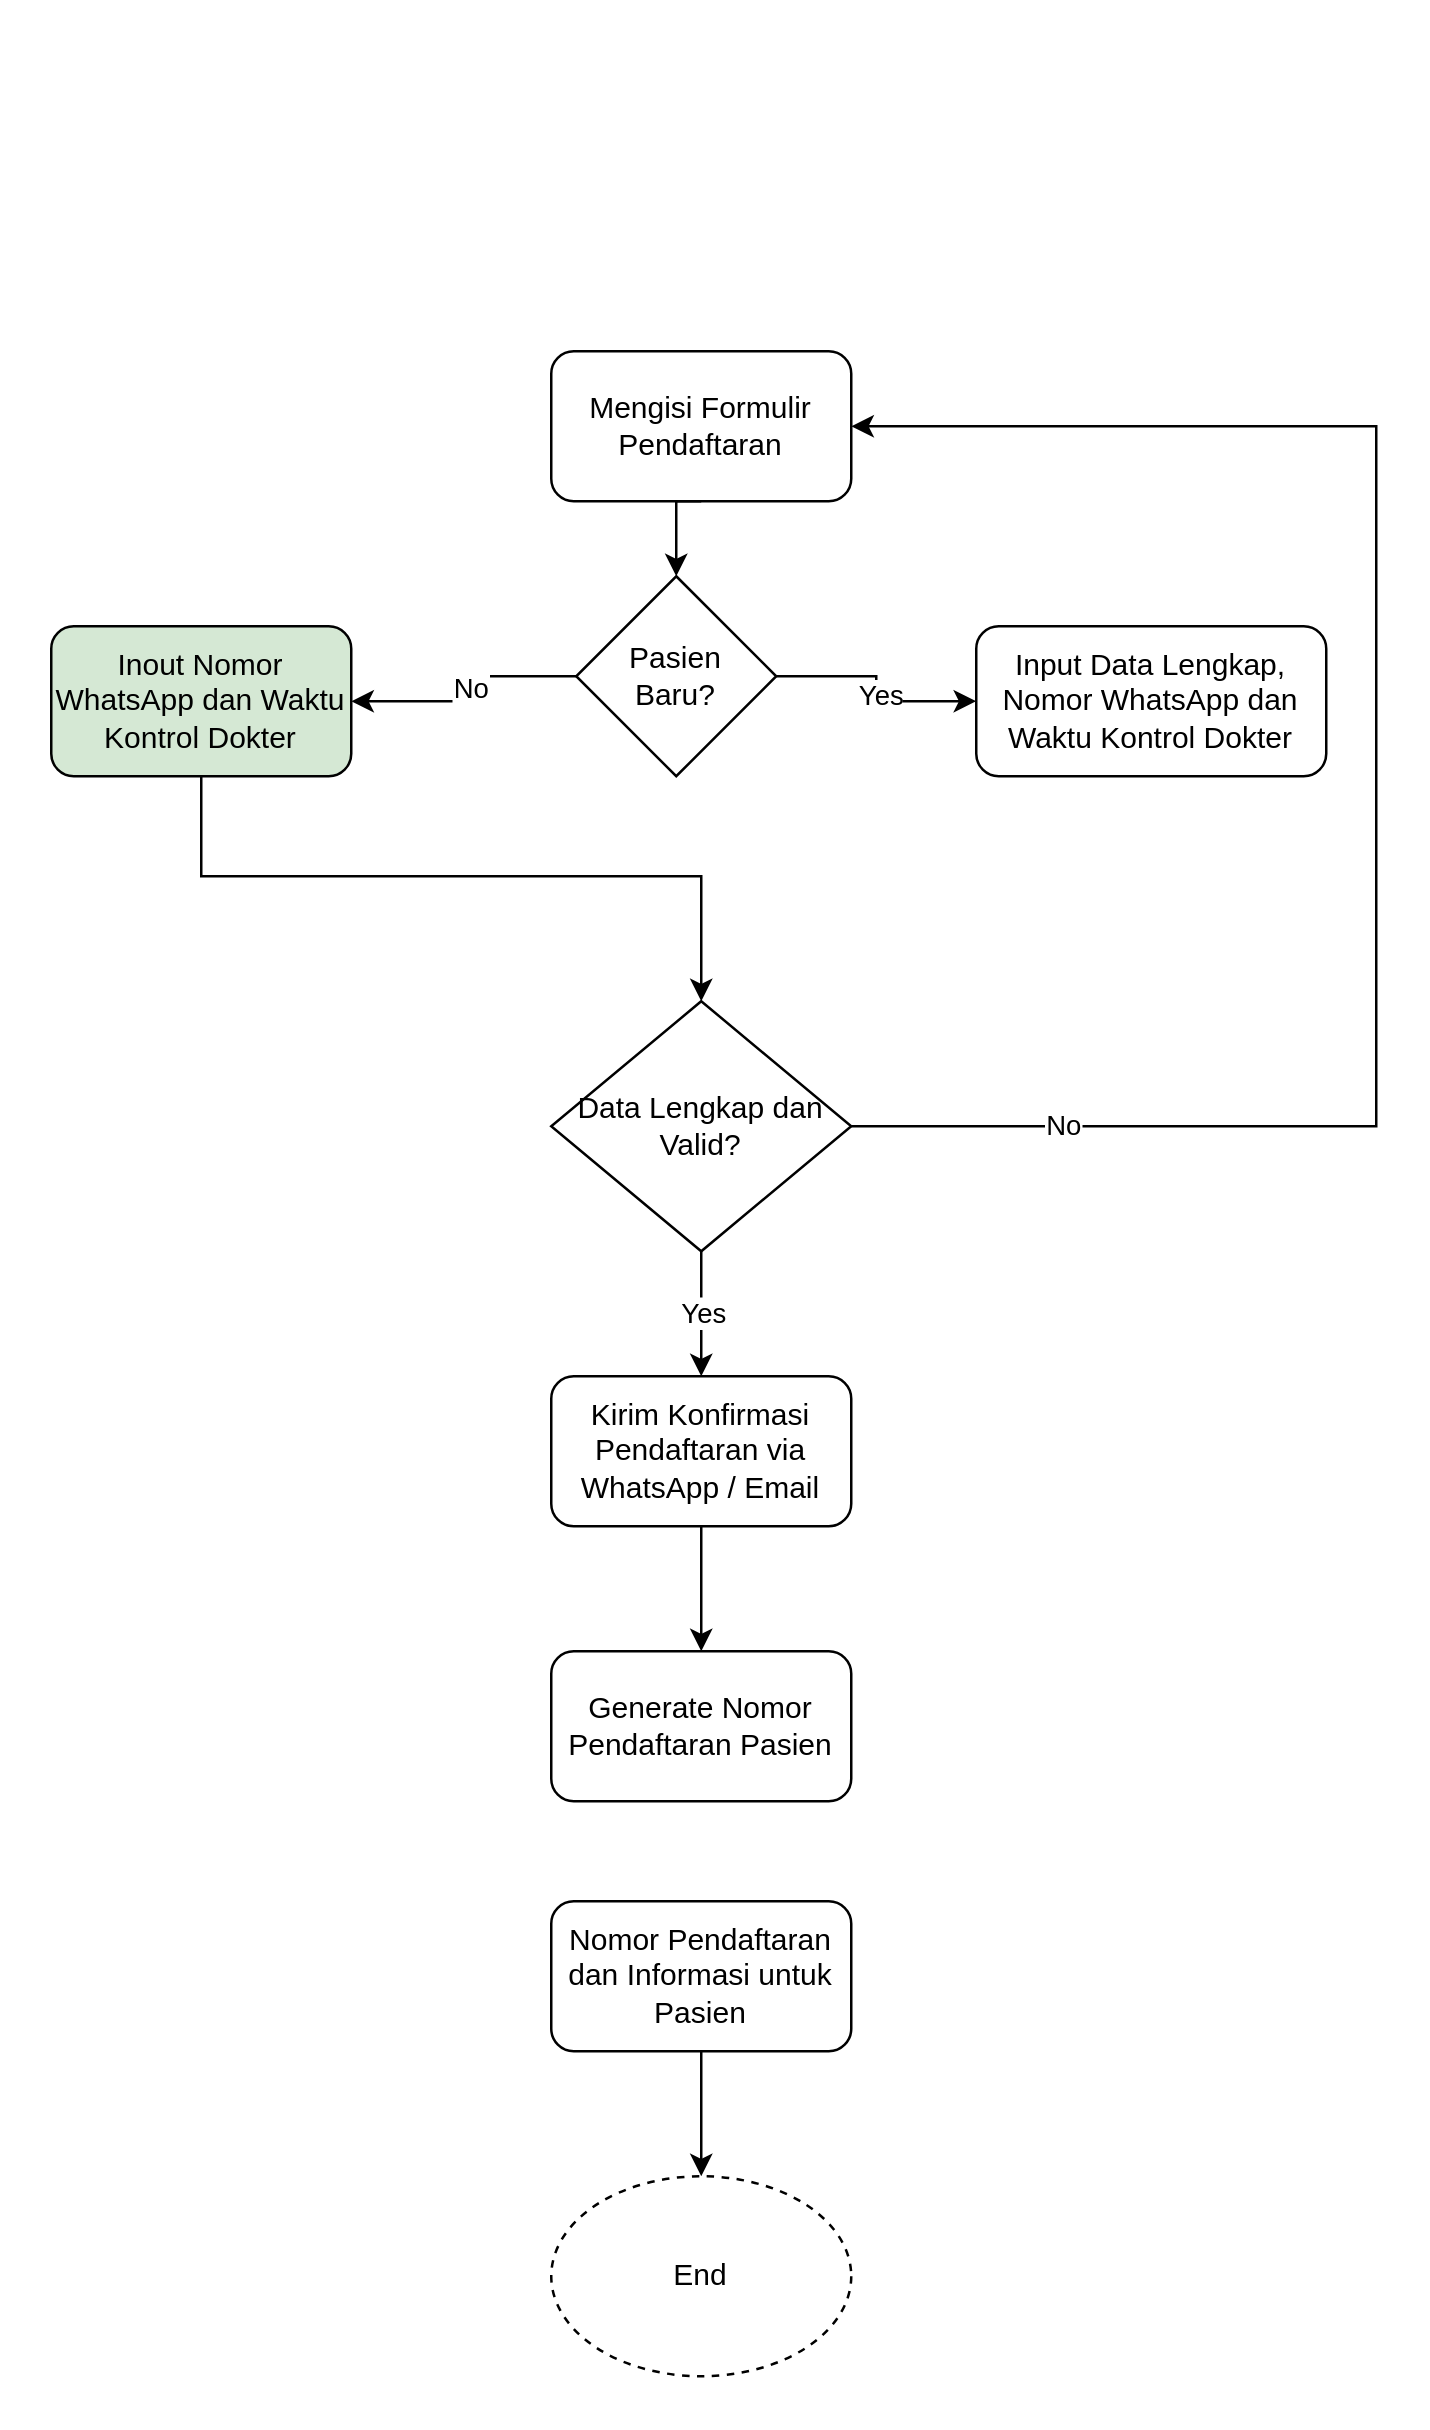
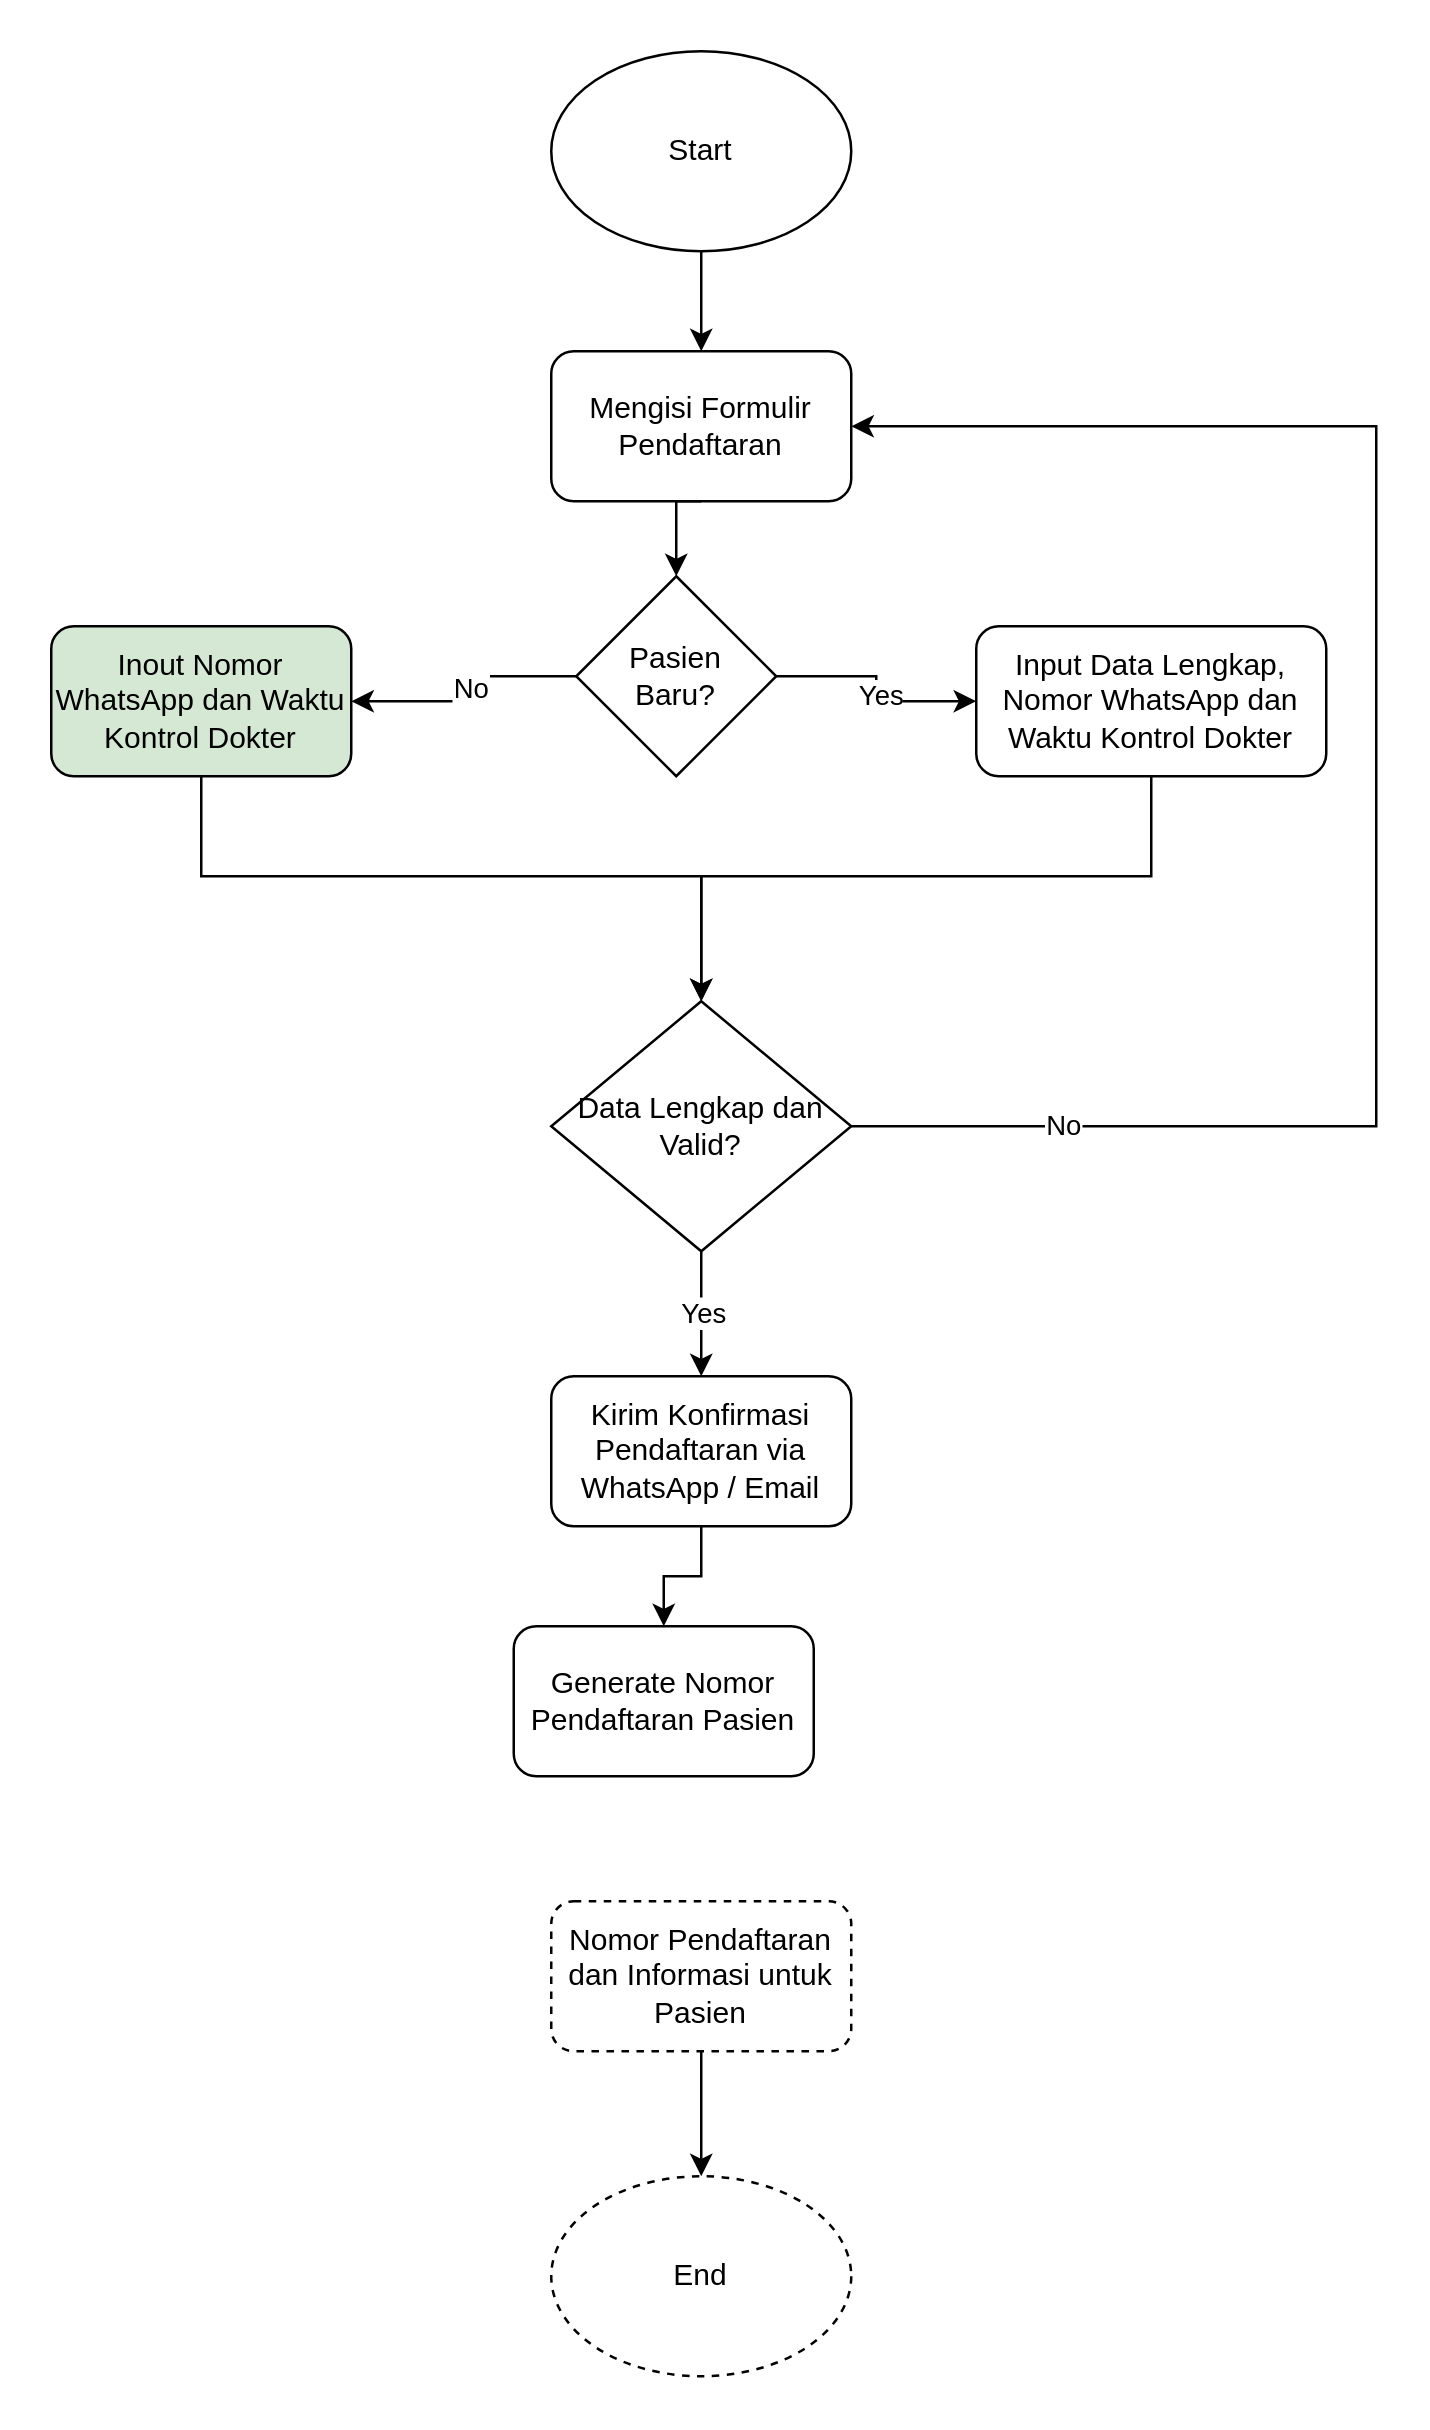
node "Start": added
edge "Start" -> "Mengisi Formulir Pendaftaran": added
edge "Input Data Lengkap, Nomor WhatsApp dan Waktu Kontrol Dokter" -> "Data Lengkap dan Valid?": added
node "Generate Nomor Pendaftaran Pasien": moved (701, 1726) -> (664, 1701)
node "Nomor Pendaftaran dan Informasi untuk Pasien": style solid -> dashed
